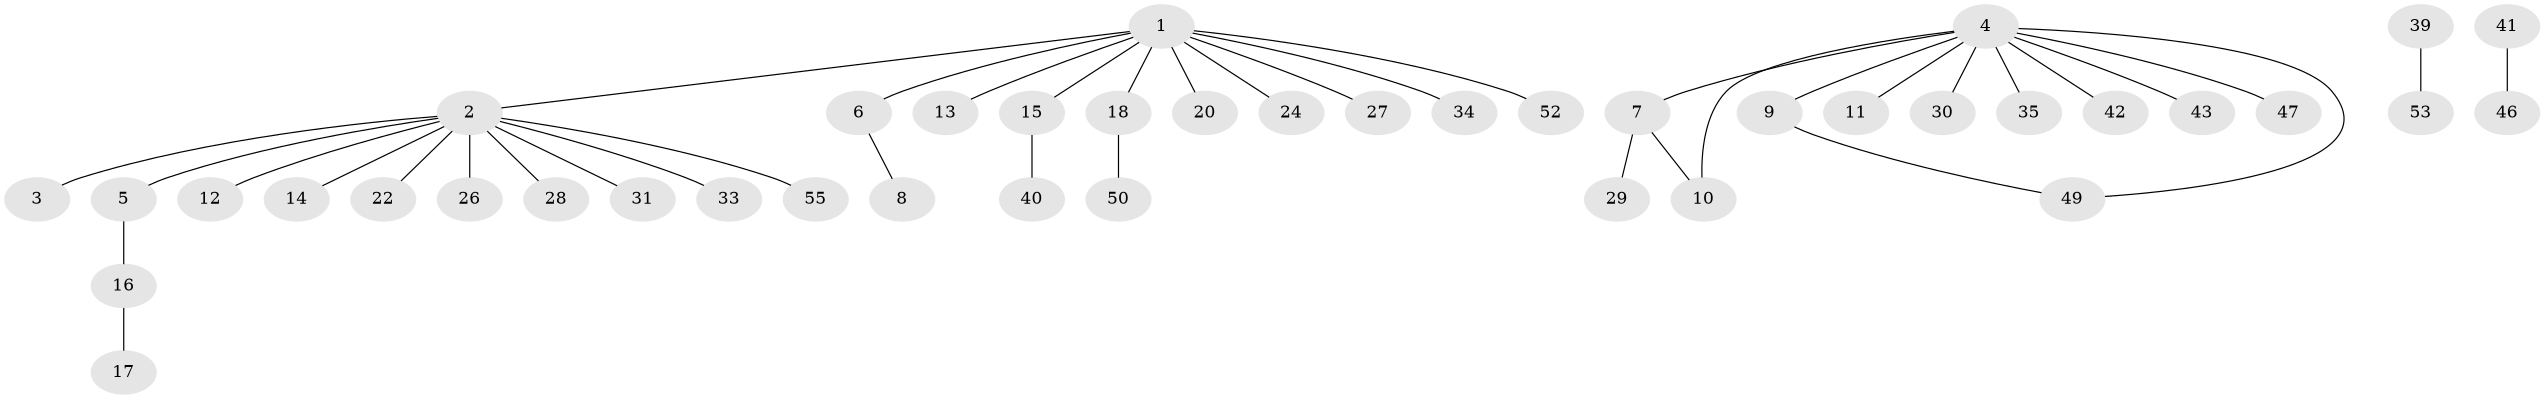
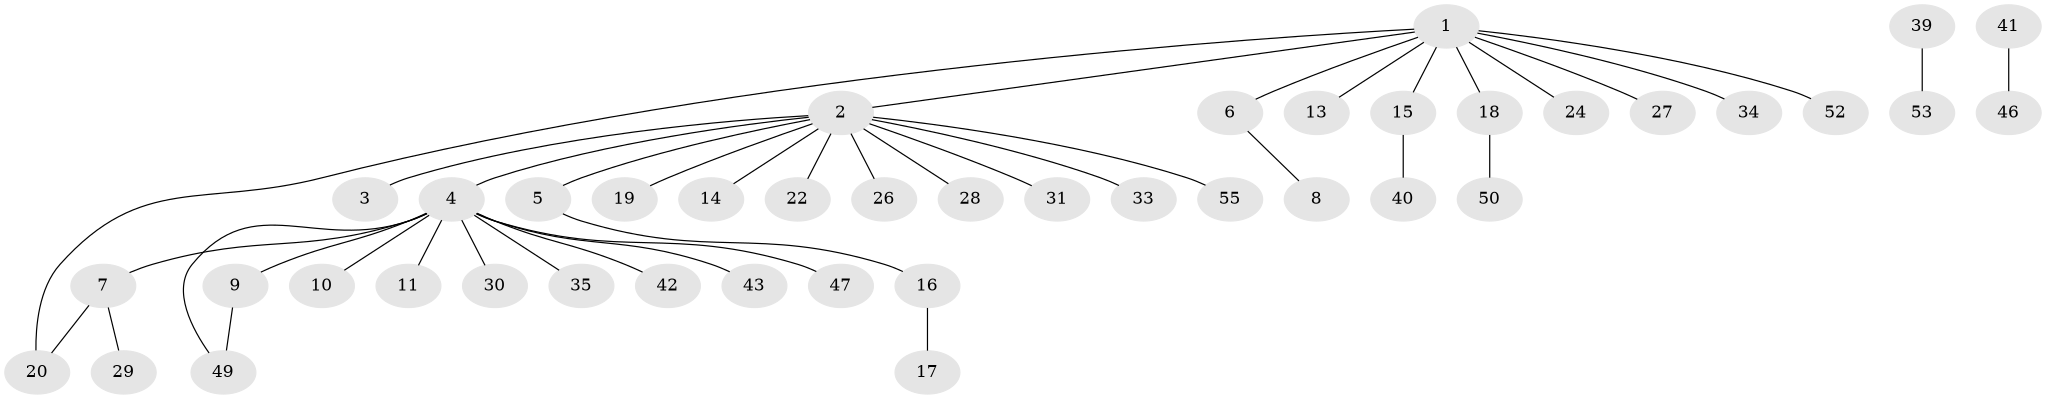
edge "2" -- "4": added
edge "7" -- "10": now "7" -- "20"
node "12": label "12" -> "19"
